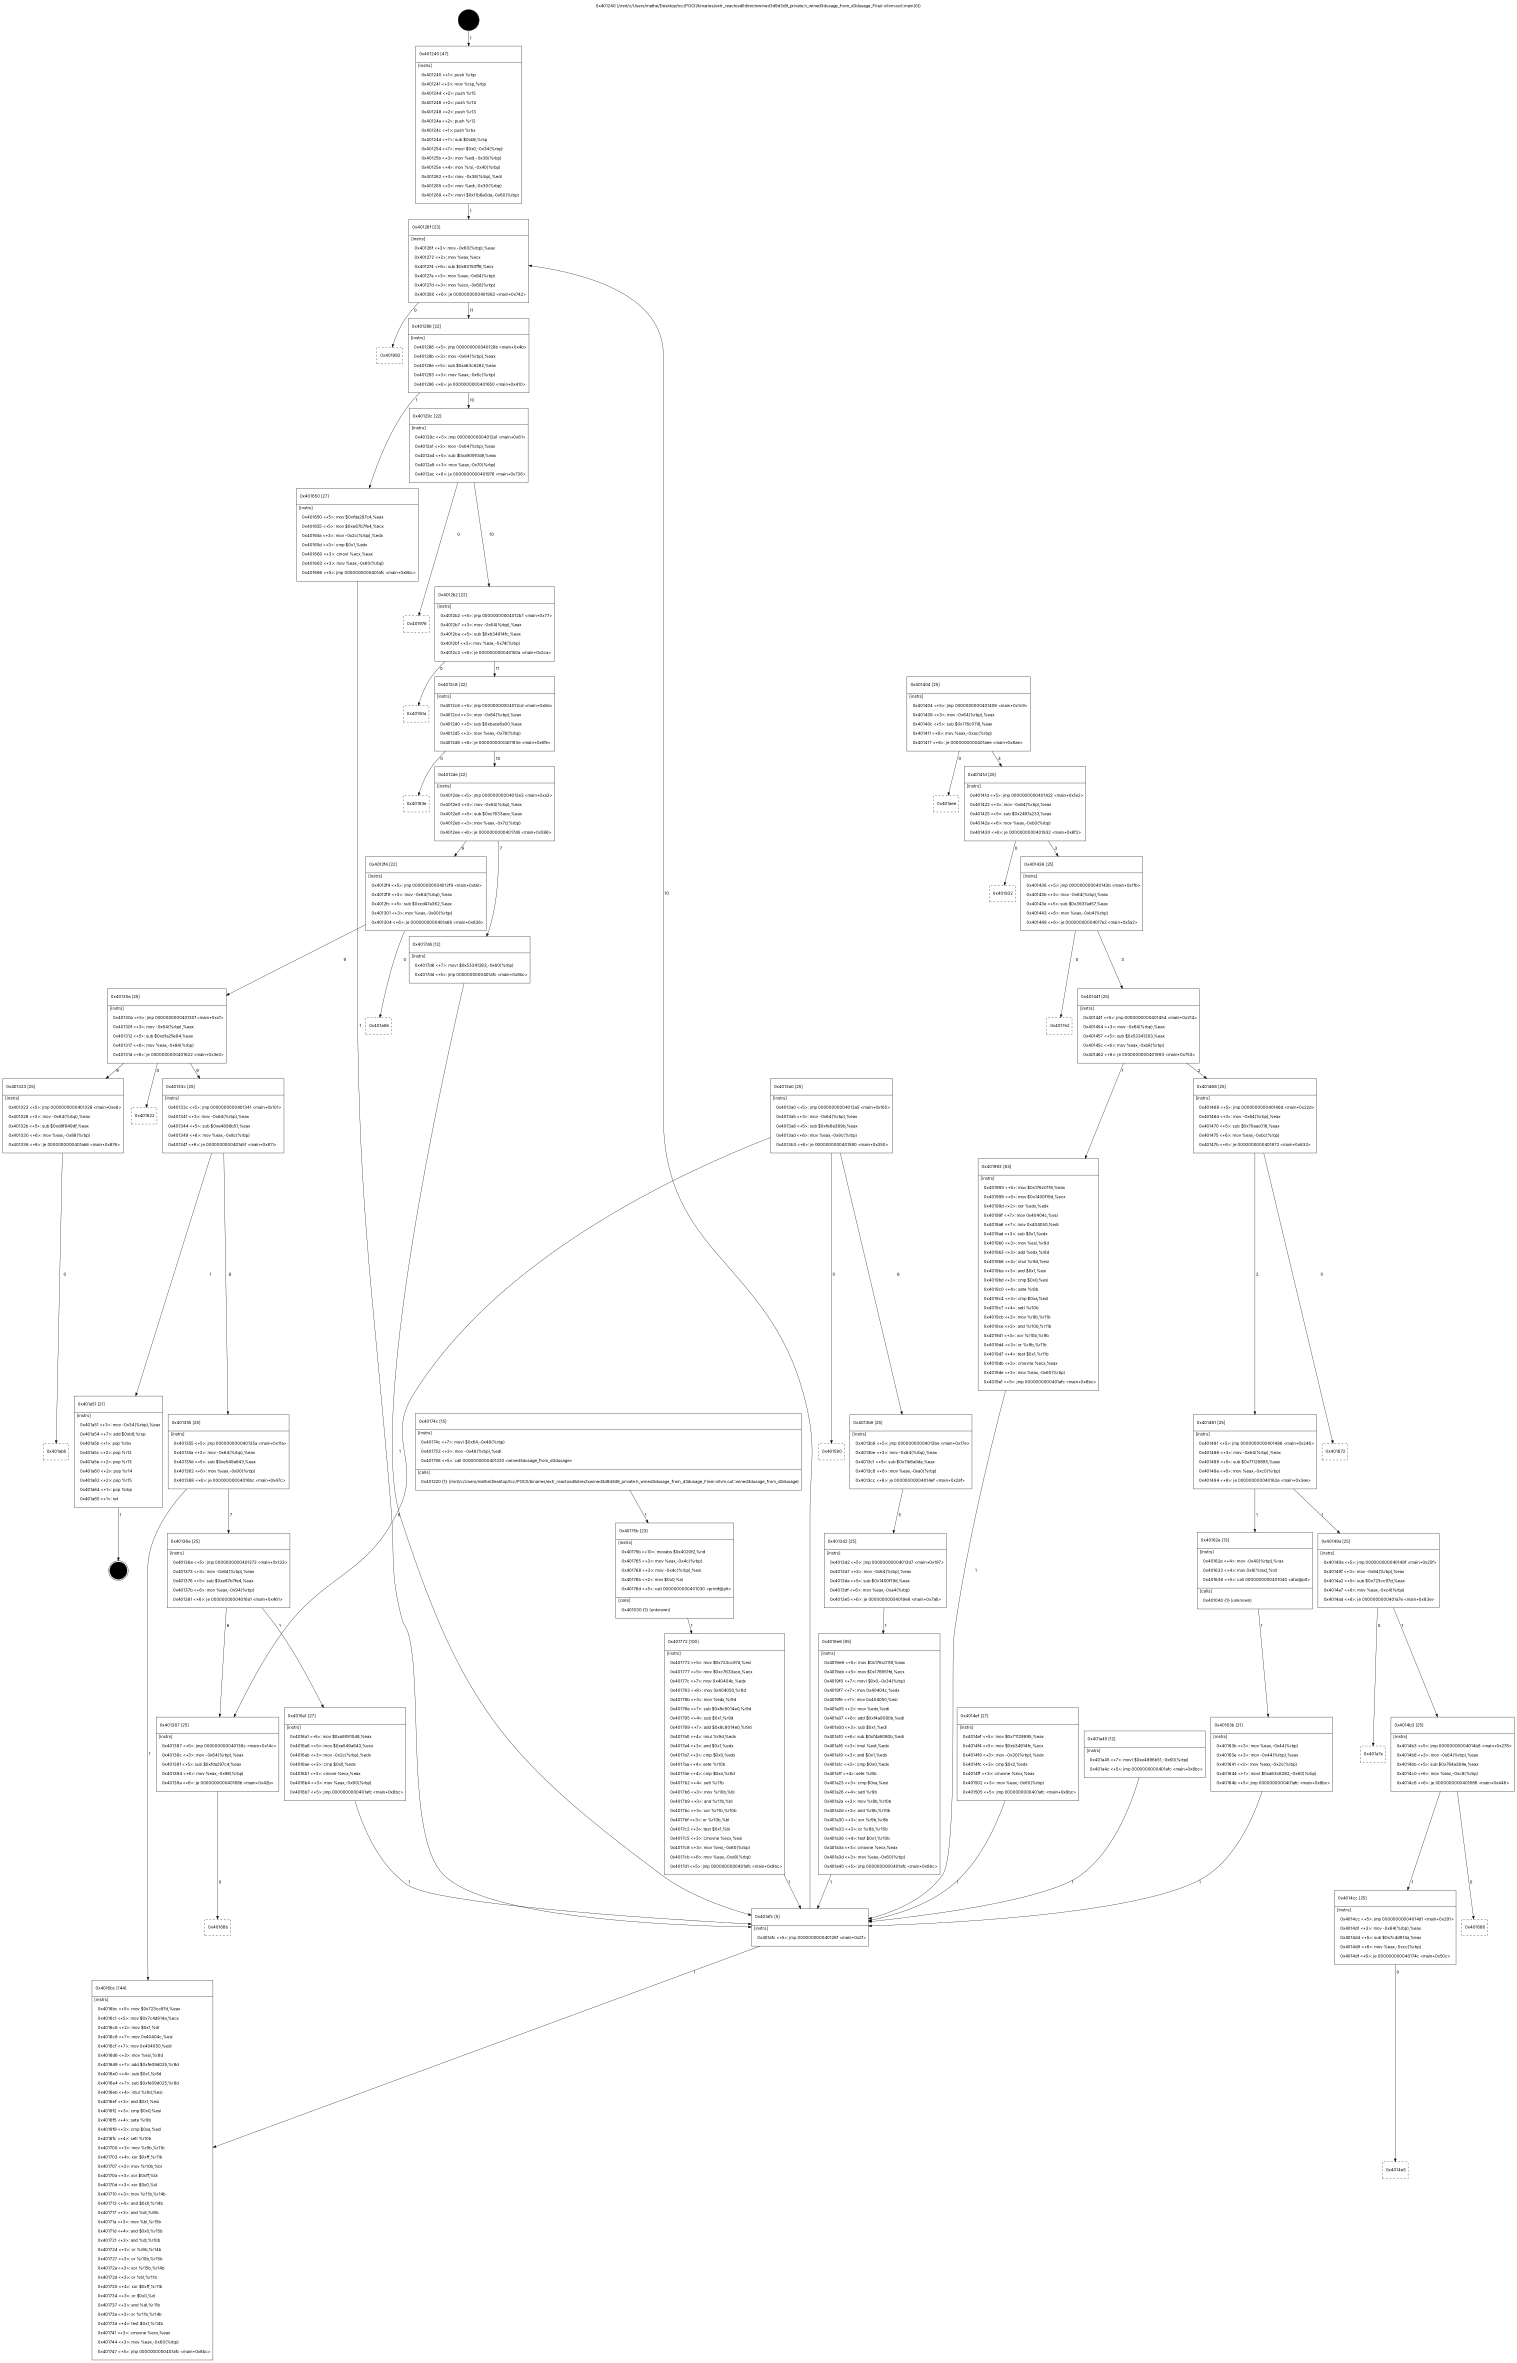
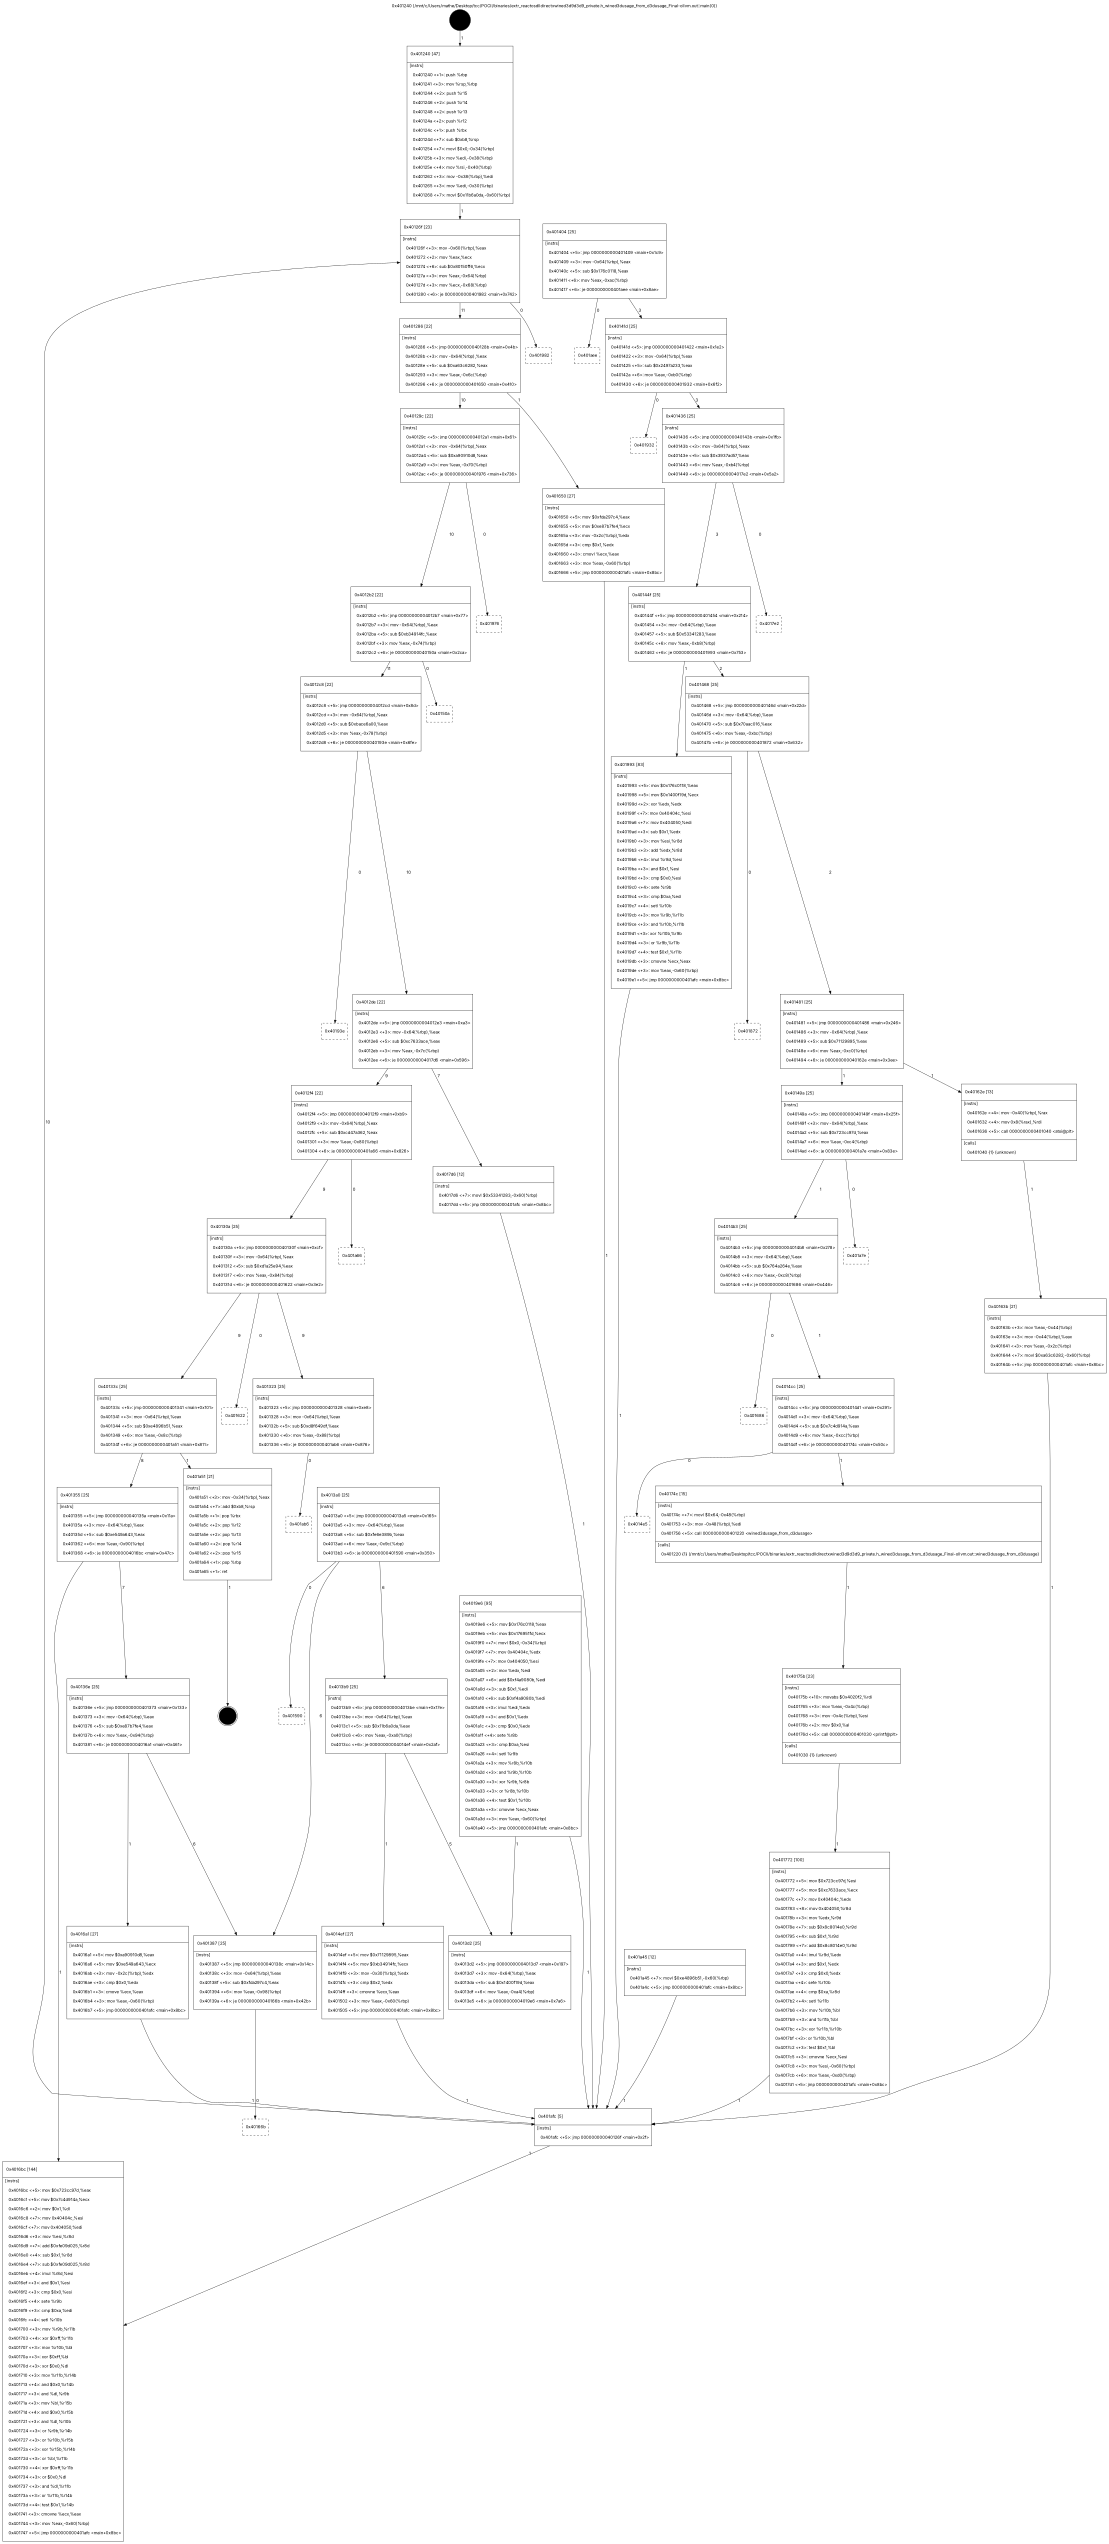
edge "0x4014cc [25]" -> "0x40174c [15]": added, label "1"
edge "0x4013d2 [25]" -> "0x4019e6 [95]": reversed
edge "0x4013b9 [25]" -> "0x4014ef [27]": added, label "1"
